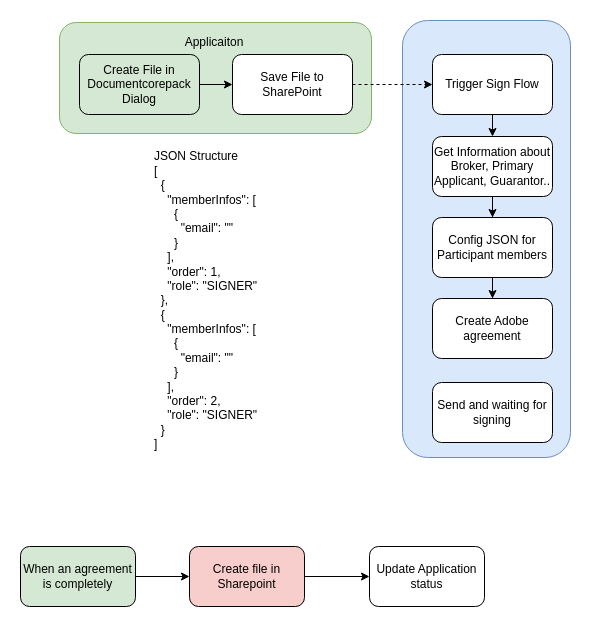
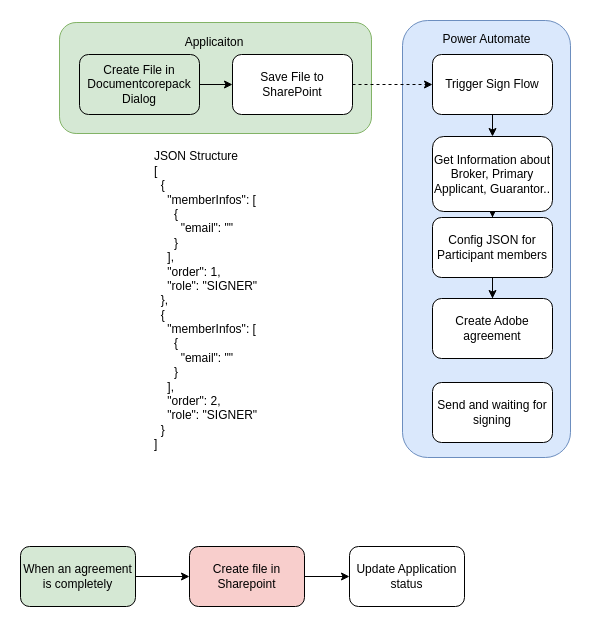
node "Power Automate": added
node "Get Information about Broker, Primary Applicant, Guarantor..": size 120x60 -> 120x75
node "Update Application status": moved (427, 577) -> (407, 577)
